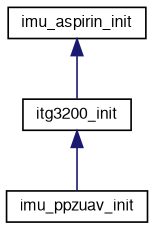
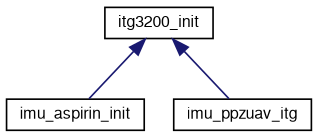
edge "itg3200_init" -> "imu_aspirin_init": reversed
node "imu_ppzuav_init": label "imu_ppzuav_init" -> "imu_ppzuav_itg"
